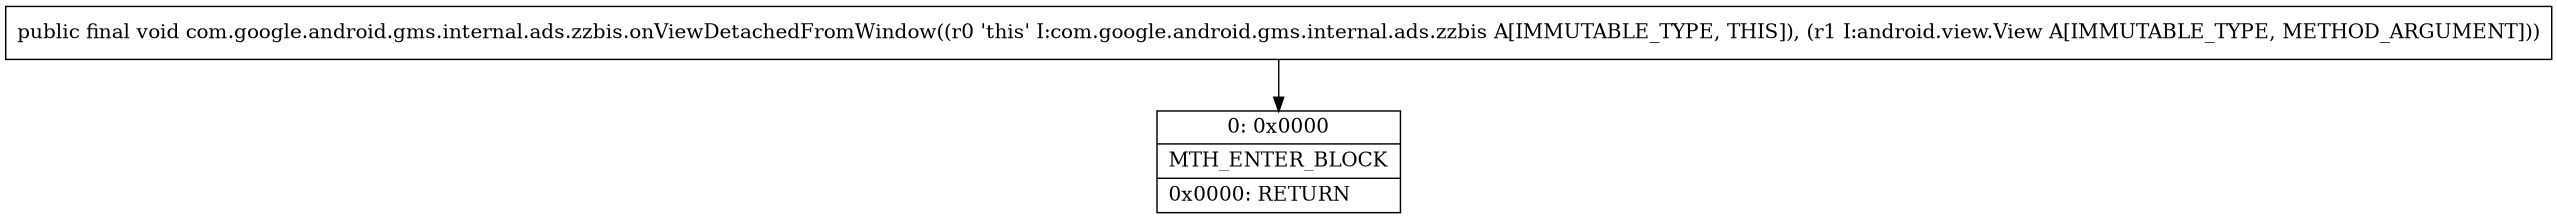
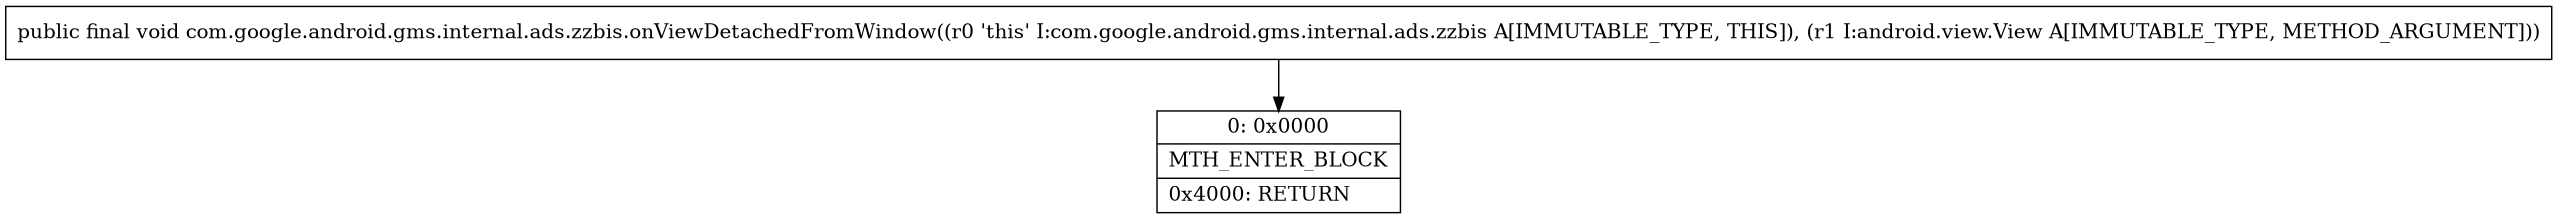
node "0: 0x0000": text "0x0000: RETURN" -> "0x4000: RETURN"
